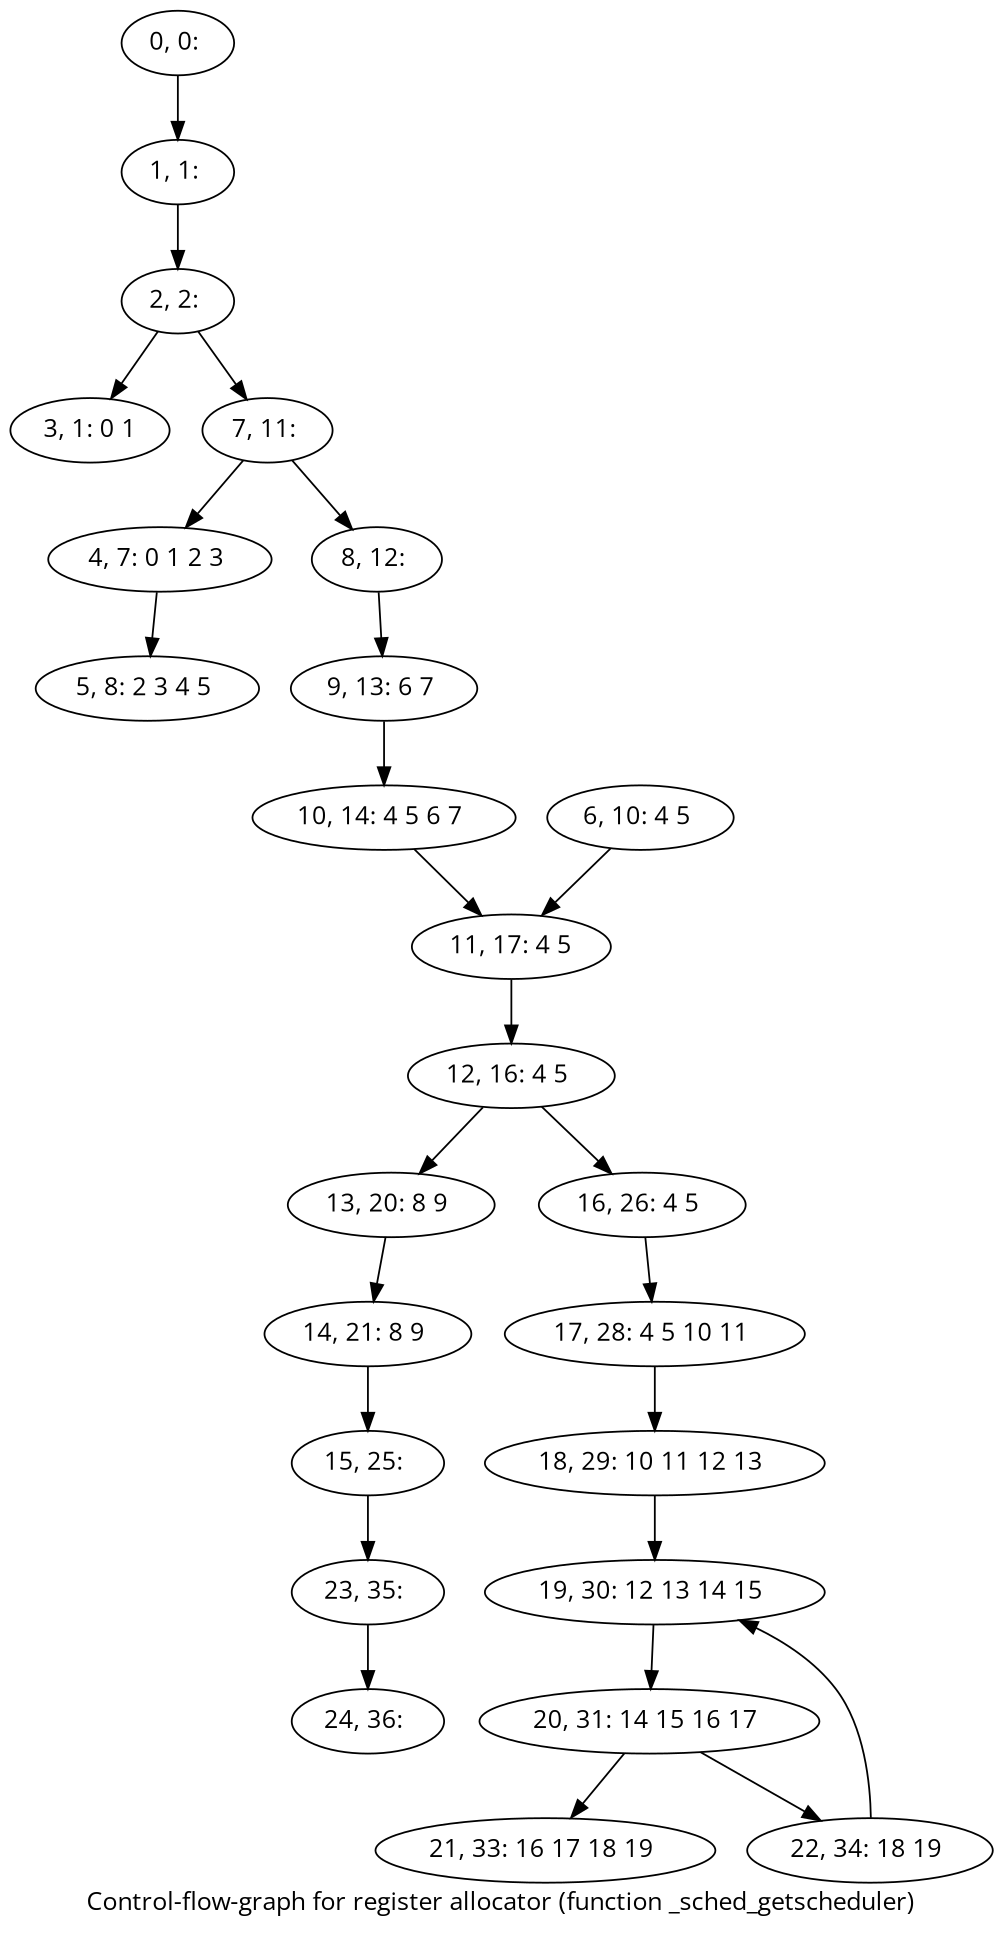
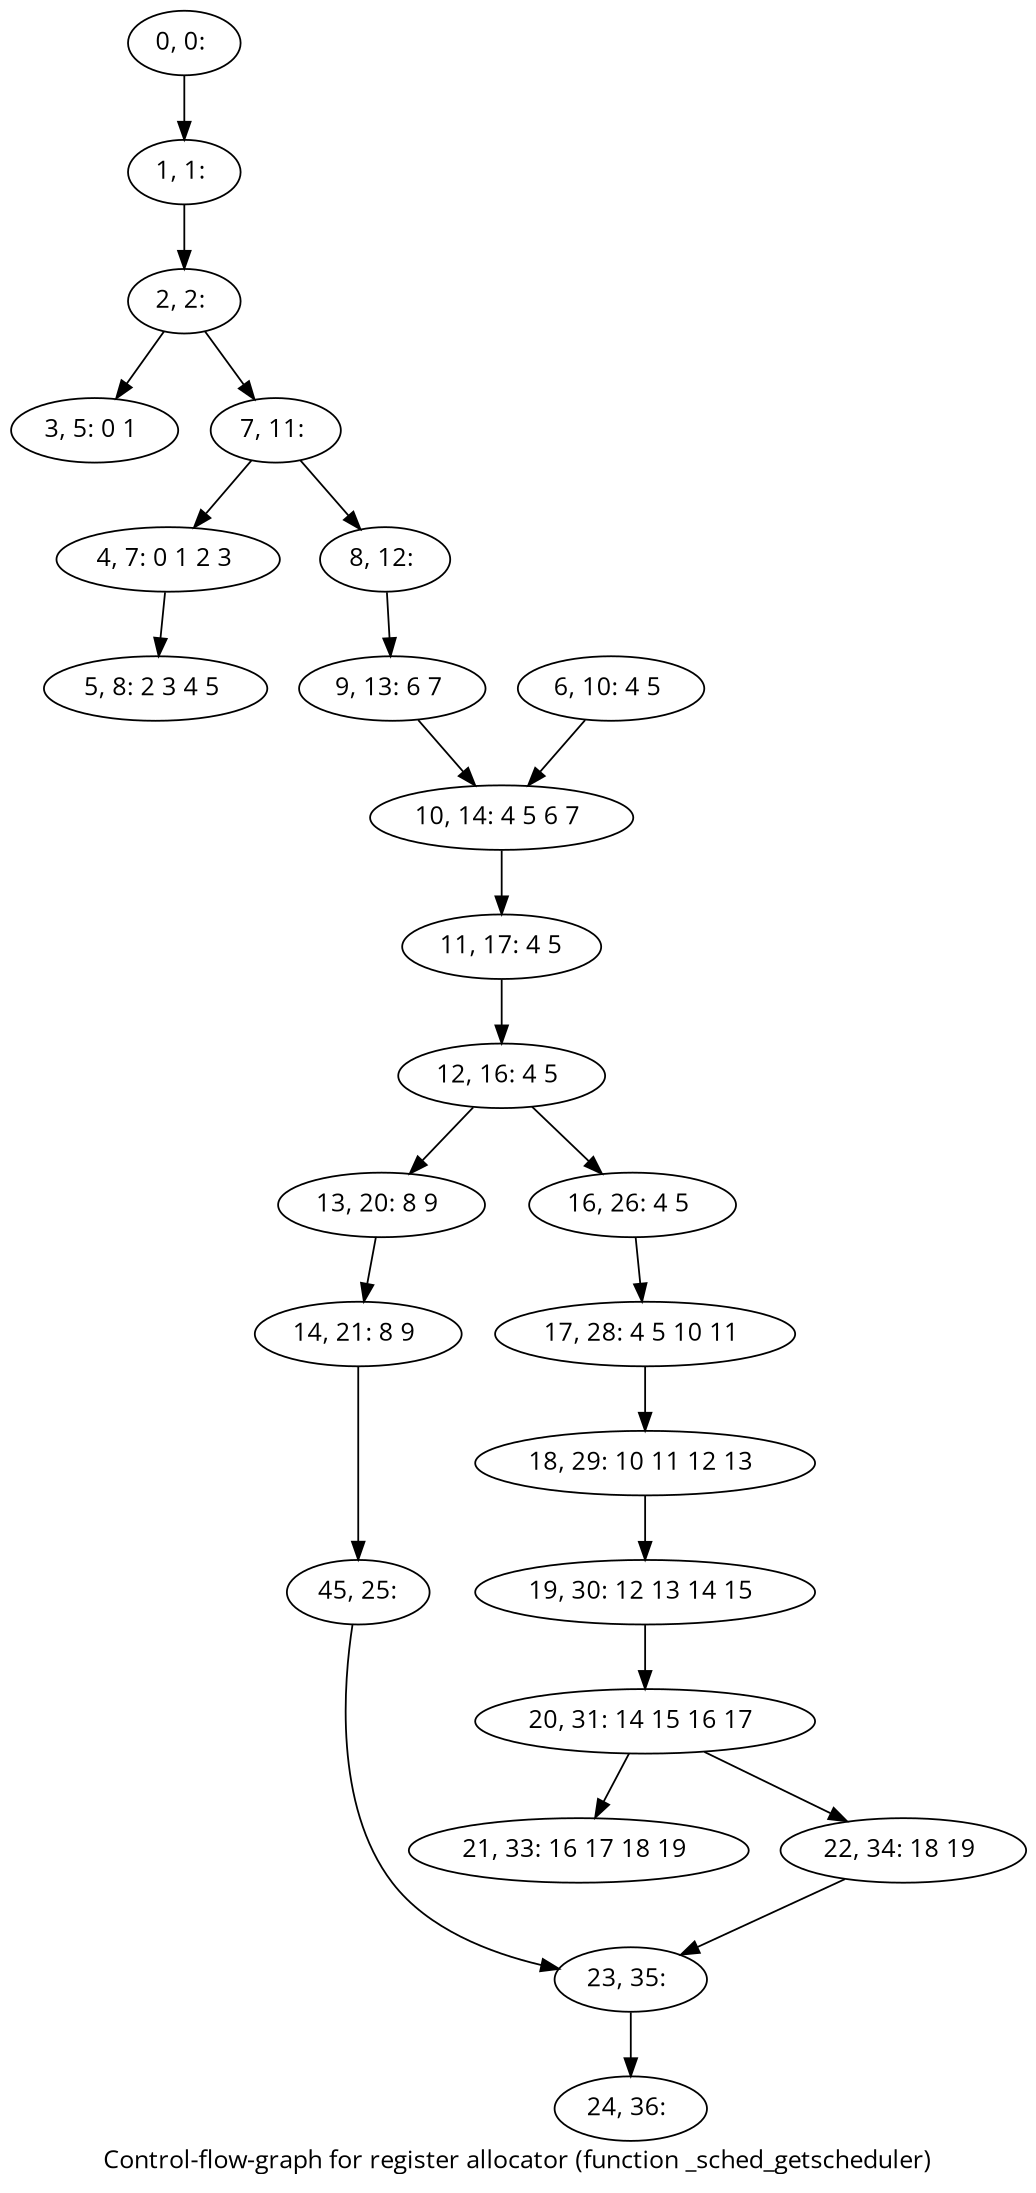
node "3, 1: 0 1": label "3, 1: 0 1" -> "3, 5: 0 1"
edge "6, 10: 4 5" -> "11, 17: 4 5": now "6, 10: 4 5" -> "10, 14: 4 5 6 7"
node "15, 25:": label "15, 25:" -> "45, 25:"
edge "22, 34: 18 19" -> "19, 30: 12 13 14 15": now "22, 34: 18 19" -> "23, 35:"
